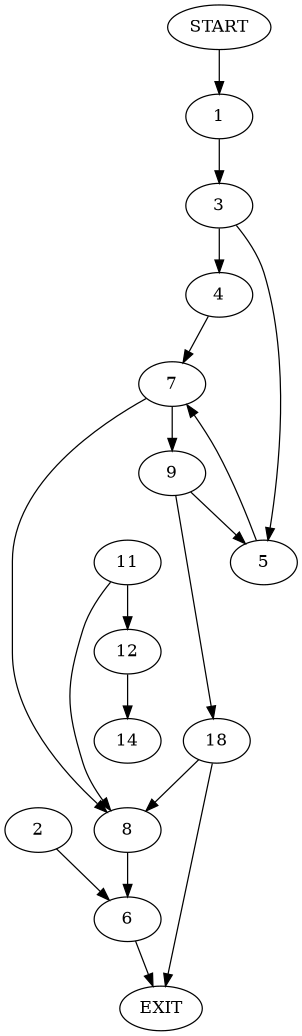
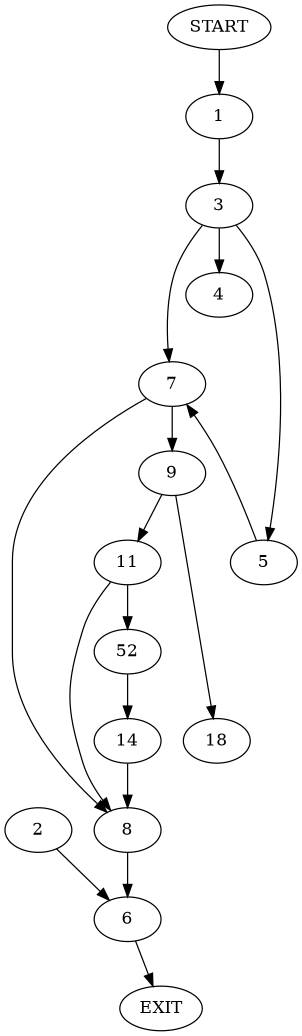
edge "4" -> "7": now "3" -> "7"
edge "9" -> "5": now "9" -> "11"
node "12": label "12" -> "52"
edge "18" -> "8": now "14" -> "8"
edge "18" -> "EXIT": removed
